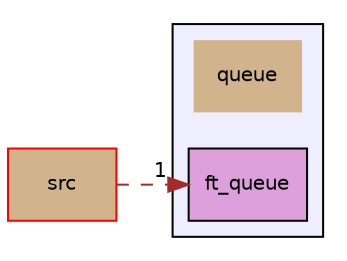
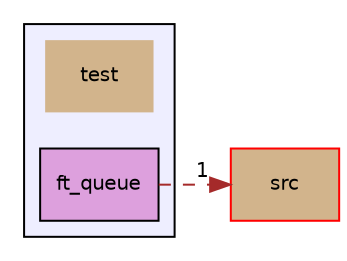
node "queue": label "queue" -> "test"
edge "src" -> "ft_queue": reversed
